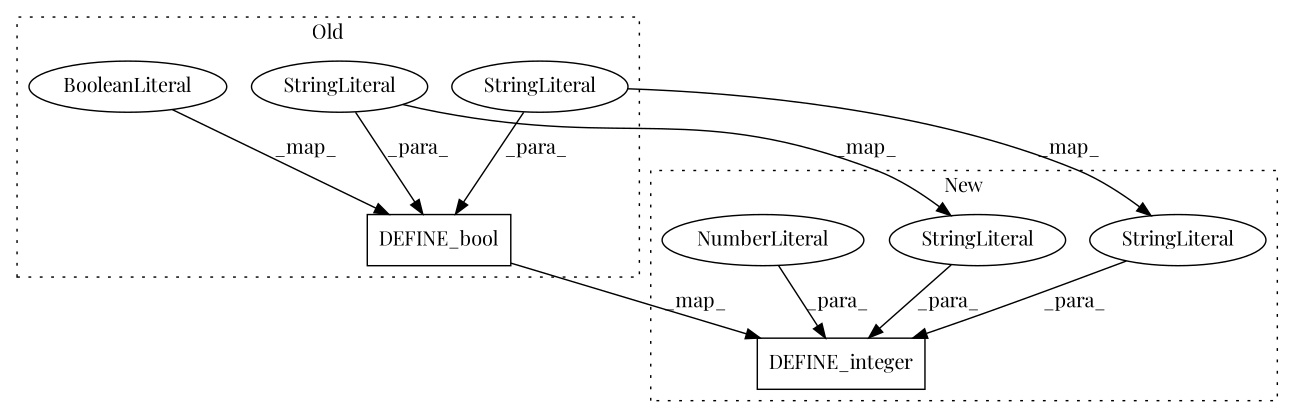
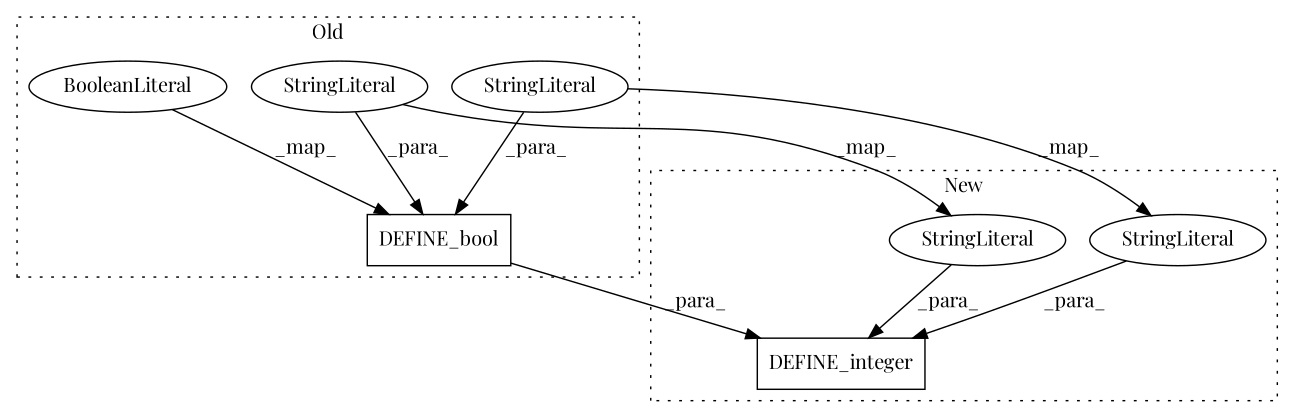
node "NumberLiteral": removed
edge "DEFINE_bool" -> "DEFINE_integer": label "_map_" -> "_para_"
